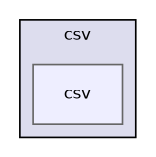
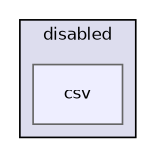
cluster "csv": label "csv" -> "disabled"
